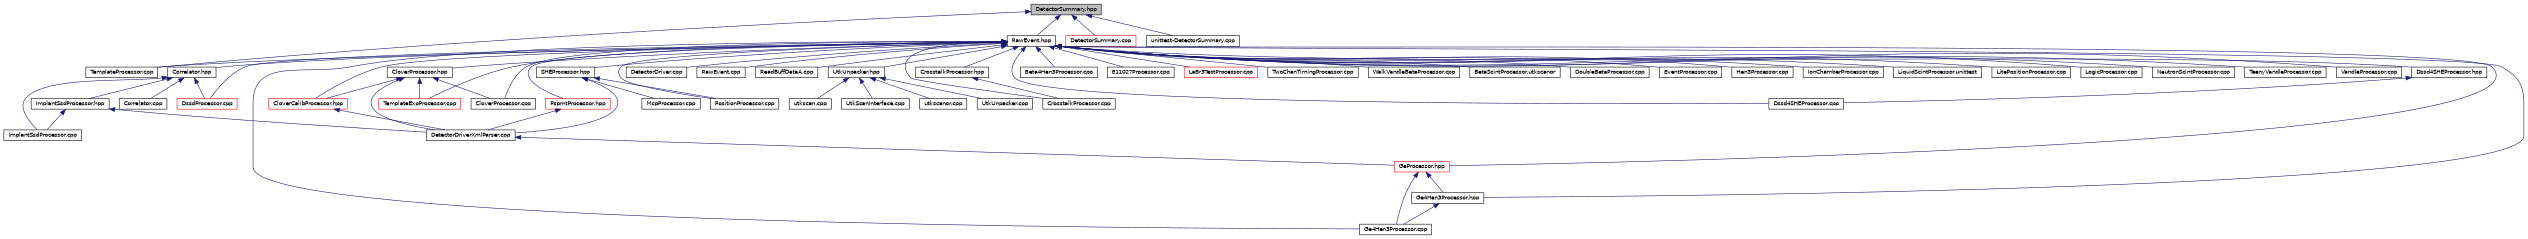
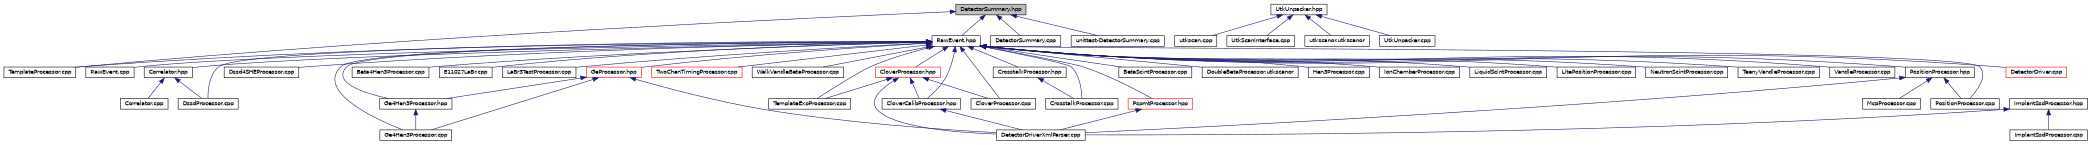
node "DetectorSummary.cpp": color red -> black
edge "UtkUnpacker.hpp" -> "RawEvent.hpp": removed
node "CloverProcessor.hpp": color black -> red
node "SHEProcessor.hpp": label "SHEProcessor.hpp" -> "PositionProcessor.hpp"
node "DetectorDriver.cpp": color black -> red
node "ReadBuffDataA.cpp": removed
node "E11027Processor.cpp": label "E11027Processor.cpp" -> "E11027LaBr.cpp"
node "LaBr3TestProcessor.cpp": color red -> black
node "TwoChanTimingProcessor.cpp": color black -> red
node "BetaScintProcessor.utkscanor": label "BetaScintProcessor.utkscanor" -> "BetaScintProcessor.cpp"
node "DoubleBetaProcessor.cpp": label "DoubleBetaProcessor.cpp" -> "DoubleBetaProcessor.utkscanor"
node "EventProcessor.cpp": removed
node "LiquidScintProcessor.unittest": label "LiquidScintProcessor.unittest" -> "LiquidScintProcessor.cpp"
node "LogicProcessor.cpp": removed
node "Dssd4SHEProcessor.hpp": removed
edge "ImplantSsdProcessor.cpp" -> "Correlator.hpp": removed
edge "ImplantSsdProcessor.hpp" -> "Correlator.hpp": removed
node "DssdProcessor.cpp": color red -> black
node "CloverCalibProcessor.hpp": color red -> black
node "TemplateExpProcessor.cpp": color red -> black
node "utkscanor.cpp": label "utkscanor.cpp" -> "utkscanor.utkscanor"
edge "GeProcessor.hpp" -> "DetectorDriverXmlParser.cpp": reversed
